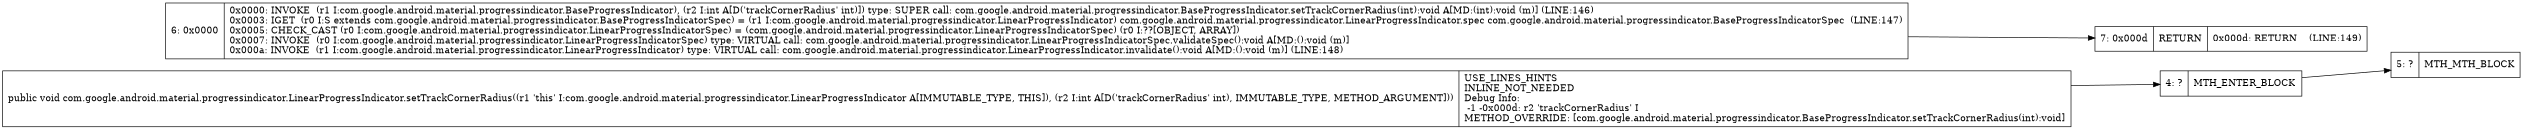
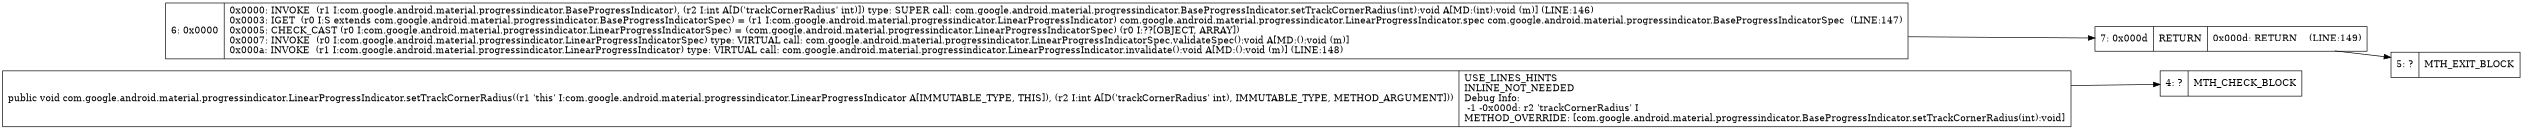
node "5: ?": text "MTH_MTH_BLOCK" -> "MTH_EXIT_BLOCK"
edge "4: ?" -> "5: ?": now "7: 0x000d" -> "5: ?"
node "4: ?": text "MTH_ENTER_BLOCK" -> "MTH_CHECK_BLOCK"
